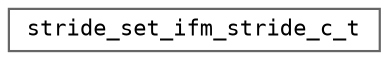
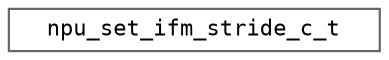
node "stride_set_ifm_stride_c_t": label "stride_set_ifm_stride_c_t" -> "npu_set_ifm_stride_c_t"
